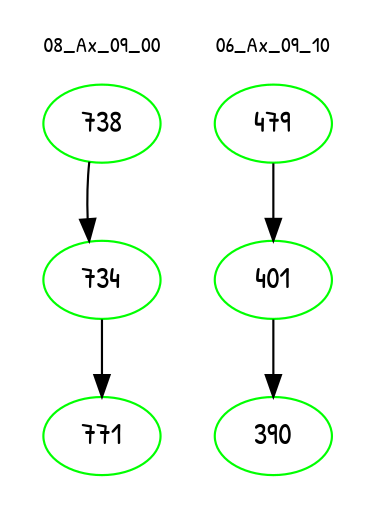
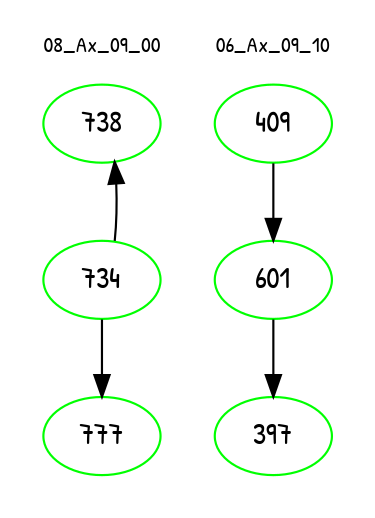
node "479": label "479" -> "409"
edge "738" -> "734": reversed
node "401": label "401" -> "601"
node "771": label "771" -> "777"
node "390": label "390" -> "397"
